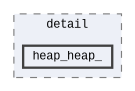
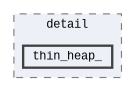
node "heap_heap_": label "heap_heap_" -> "thin_heap_"
